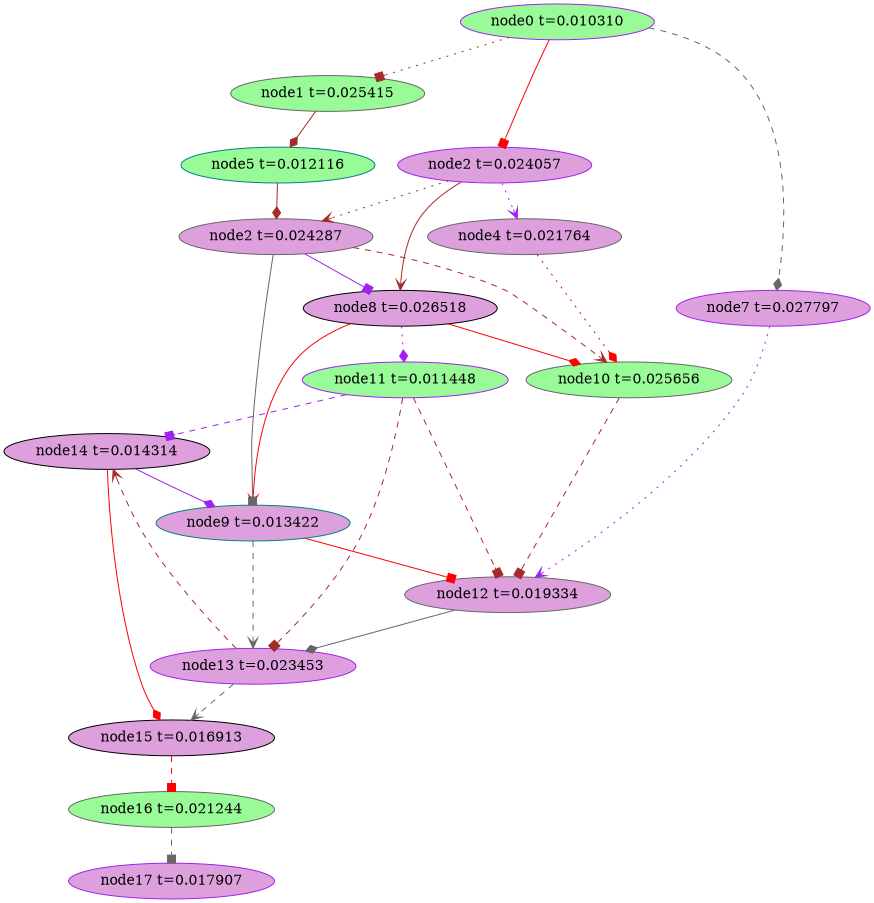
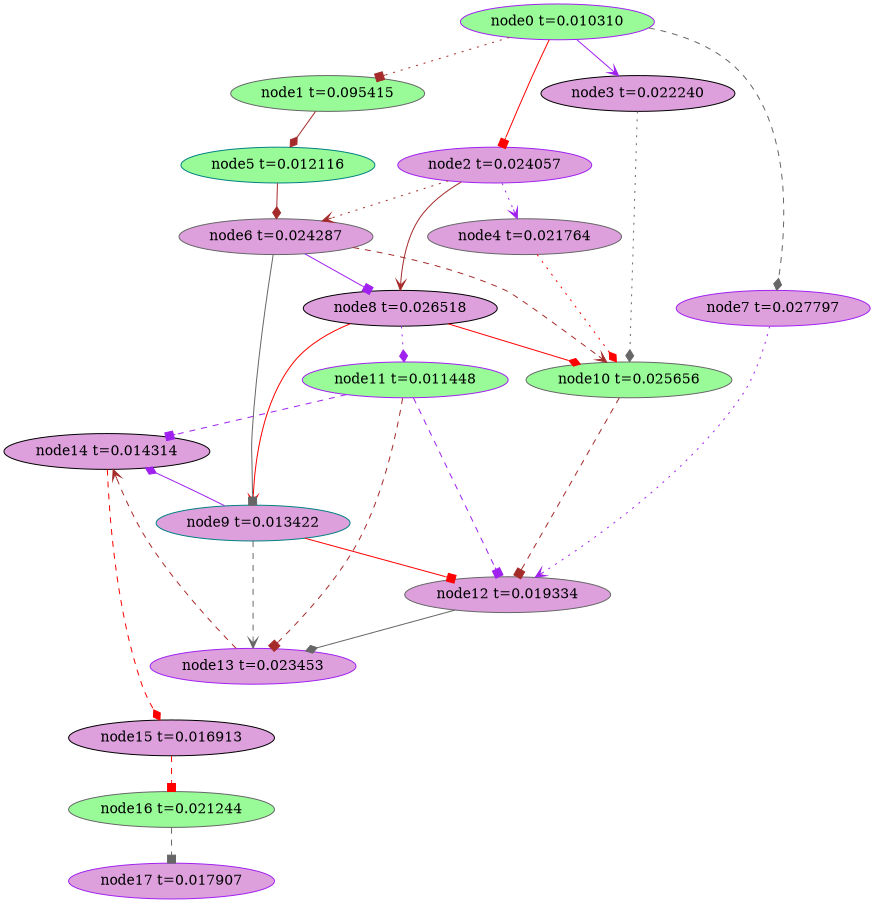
node "node1 t=0.025415": label "node1 t=0.025415" -> "node1 t=0.095415"
node "node3 t=0.022240": added
node "node2 t=0.024287": label "node2 t=0.024287" -> "node6 t=0.024287"
edge "node11 t=0.011448" -> "node12 t=0.019334": color brown -> purple
edge "node14 t=0.014314" -> "node9 t=0.013422": reversed
edge "node14 t=0.014314" -> "node15 t=0.016913": style solid -> dashed
edge "node13 t=0.023453" -> "node15 t=0.016913": removed
